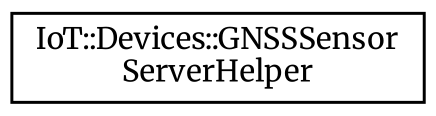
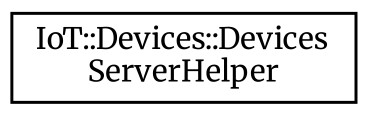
node "IoT::Devices::GNSSSensor ServerHelper": label "IoT::Devices::GNSSSensor ServerHelper" -> "IoT::Devices::Devices ServerHelper"
